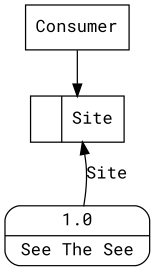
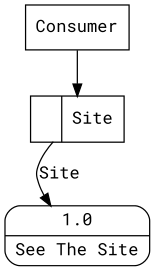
edge "1.0" -> "Site": reversed
node "1.0": text "See The See" -> "See The Site"
